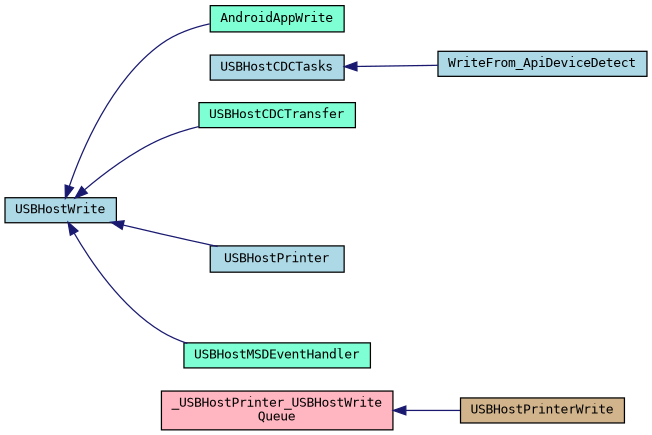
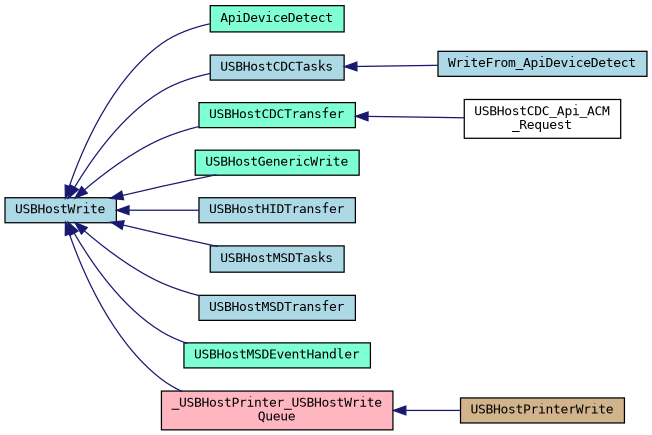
node "AndroidAppWrite": label "AndroidAppWrite" -> "ApiDeviceDetect"
edge "USBHostCDCTasks" -> "USBHostWrite": added
node "USBHostCDC_Api_ACM _Request": added
node "USBHostGenericWrite": added
node "USBHostHIDTransfer": added
node "USBHostPrinter": label "USBHostPrinter" -> "USBHostMSDTasks"
node "USBHostMSDTransfer": added
edge "_USBHostPrinter_USBHostWrite Queue" -> "USBHostWrite": added
